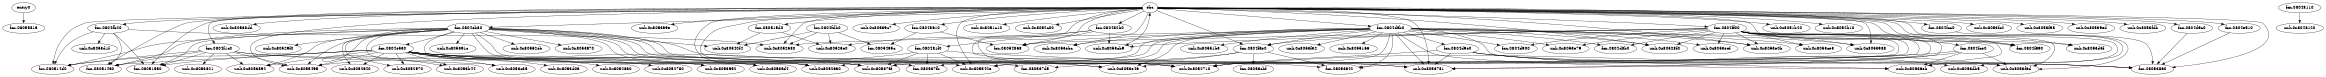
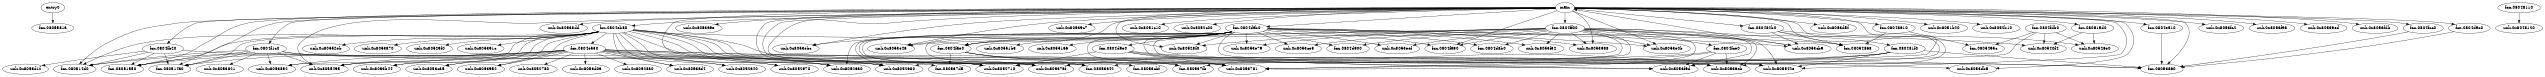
node "ebc": label "ebc" -> "main"
edge "fcn.0804ff00" -> "unk.0x8053d5f": now "fcn.0804ff00" -> "unk.0x8053f32"
edge "fcn.0804e530" -> "unk.0x8053e46": now "fcn.0804e530" -> "unk.0x8052680"
